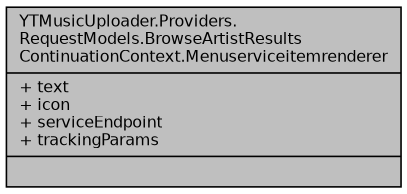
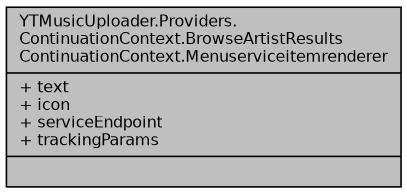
node "YTMusicUploader.Providers.": text "RequestModels.BrowseArtistResults" -> "ContinuationContext.BrowseArtistResults"
